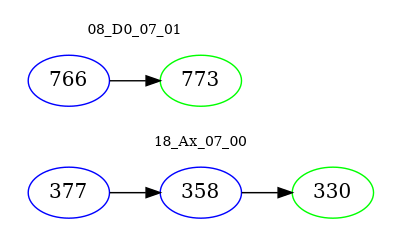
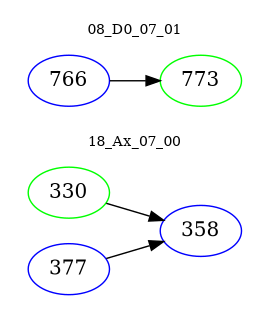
edge "358" -> "330": reversed
